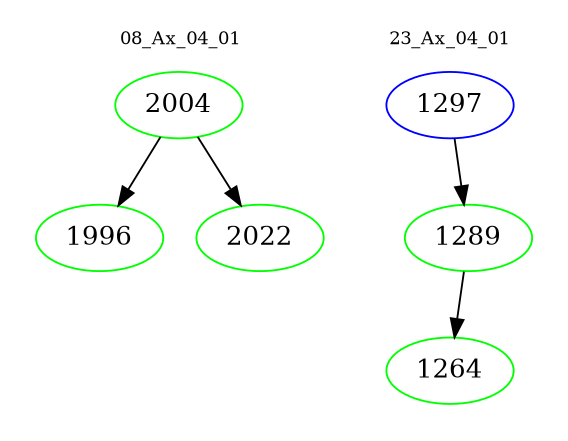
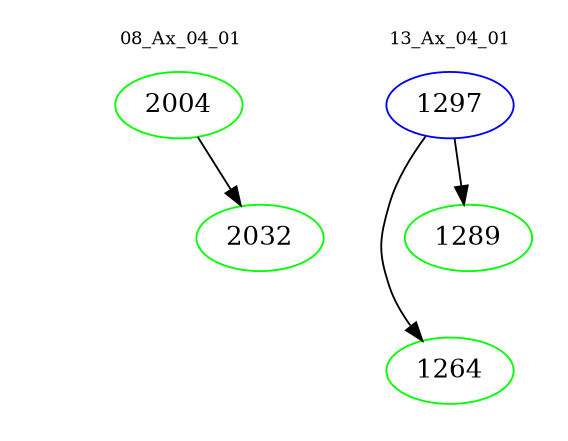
cluster "23_Ax_04_01": label "23_Ax_04_01" -> "13_Ax_04_01"
node "1996": removed
node "2022": label "2022" -> "2032"
edge "1289" -> "1264": now "1297" -> "1264"
